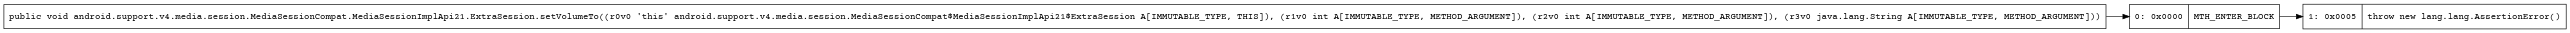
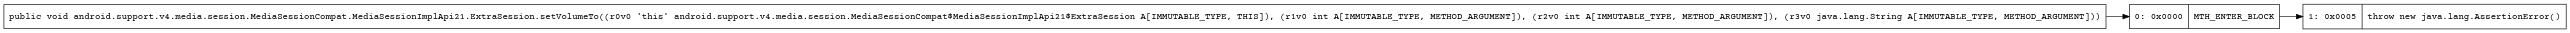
node "1: 0x0005": text "throw new lang.lang.AssertionError()" -> "throw new java.lang.AssertionError()"
